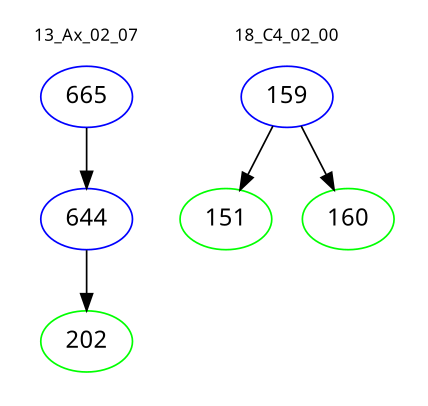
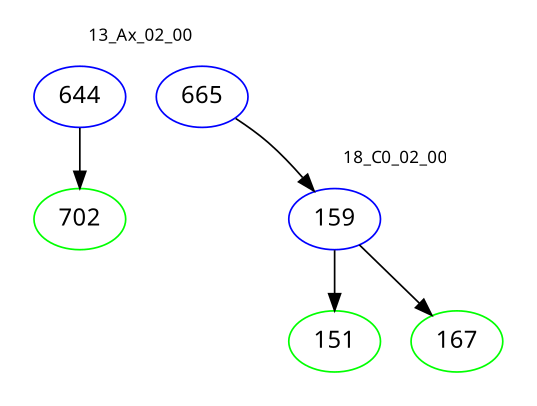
cluster "13_Ax_02_07": label "13_Ax_02_07" -> "13_Ax_02_00"
cluster "18_C4_02_00": label "18_C4_02_00" -> "18_C0_02_00"
edge "665" -> "644": now "665" -> "159"
node "160": label "160" -> "167"
node "202": label "202" -> "702"
